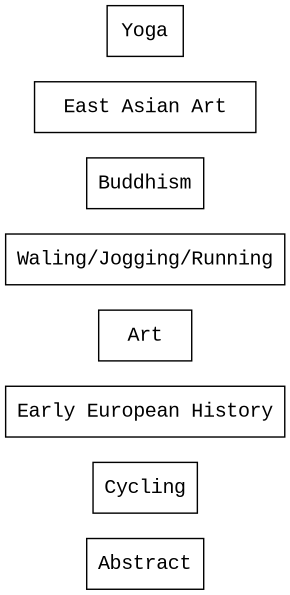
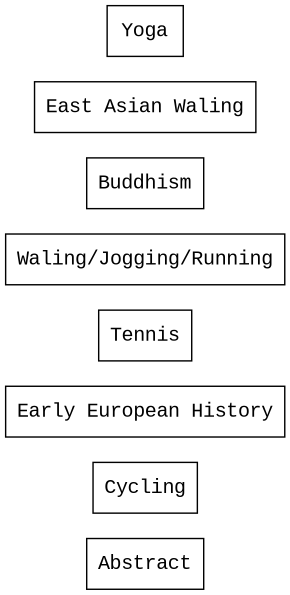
node "East Asian Art": label "East Asian Art" -> "East Asian Waling"
node "Art": label "Art" -> "Tennis"
